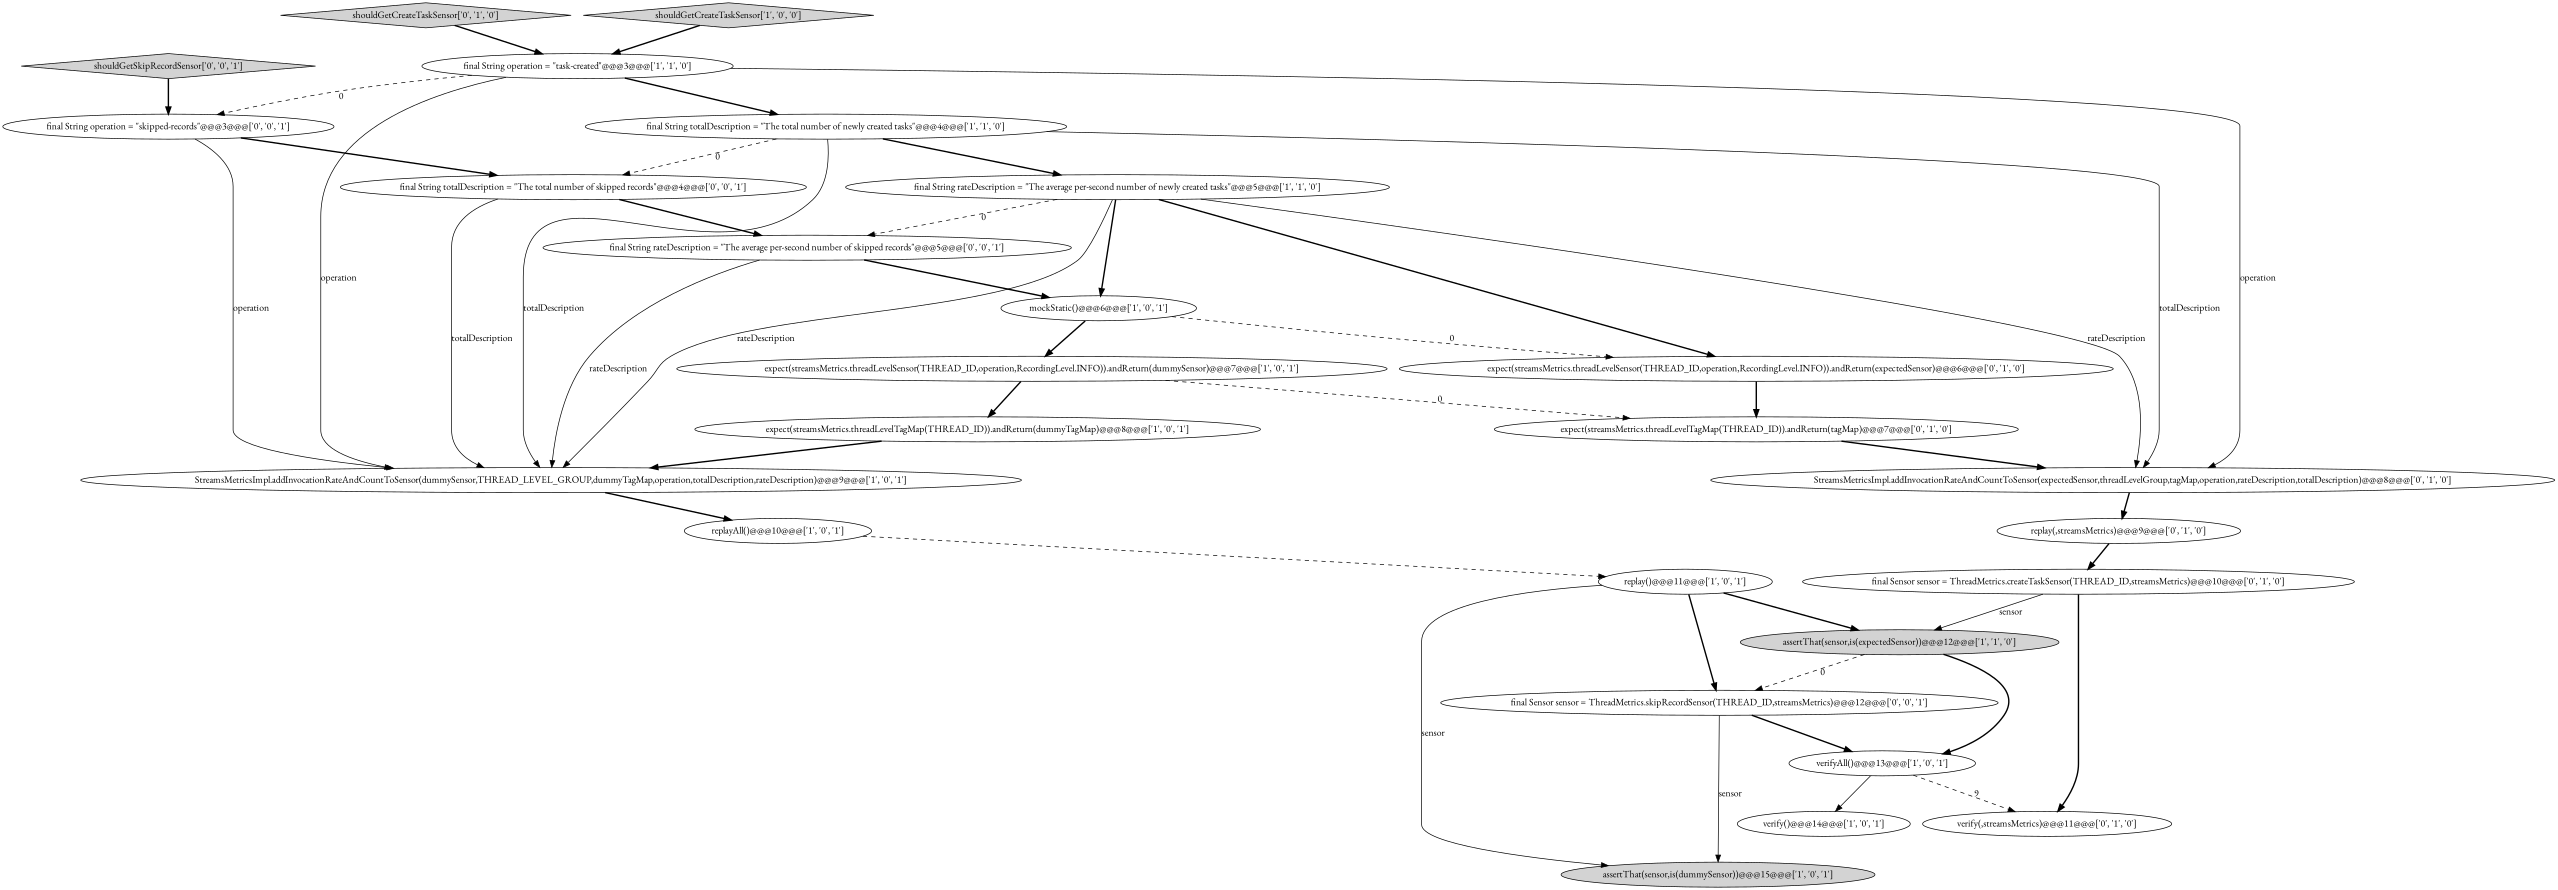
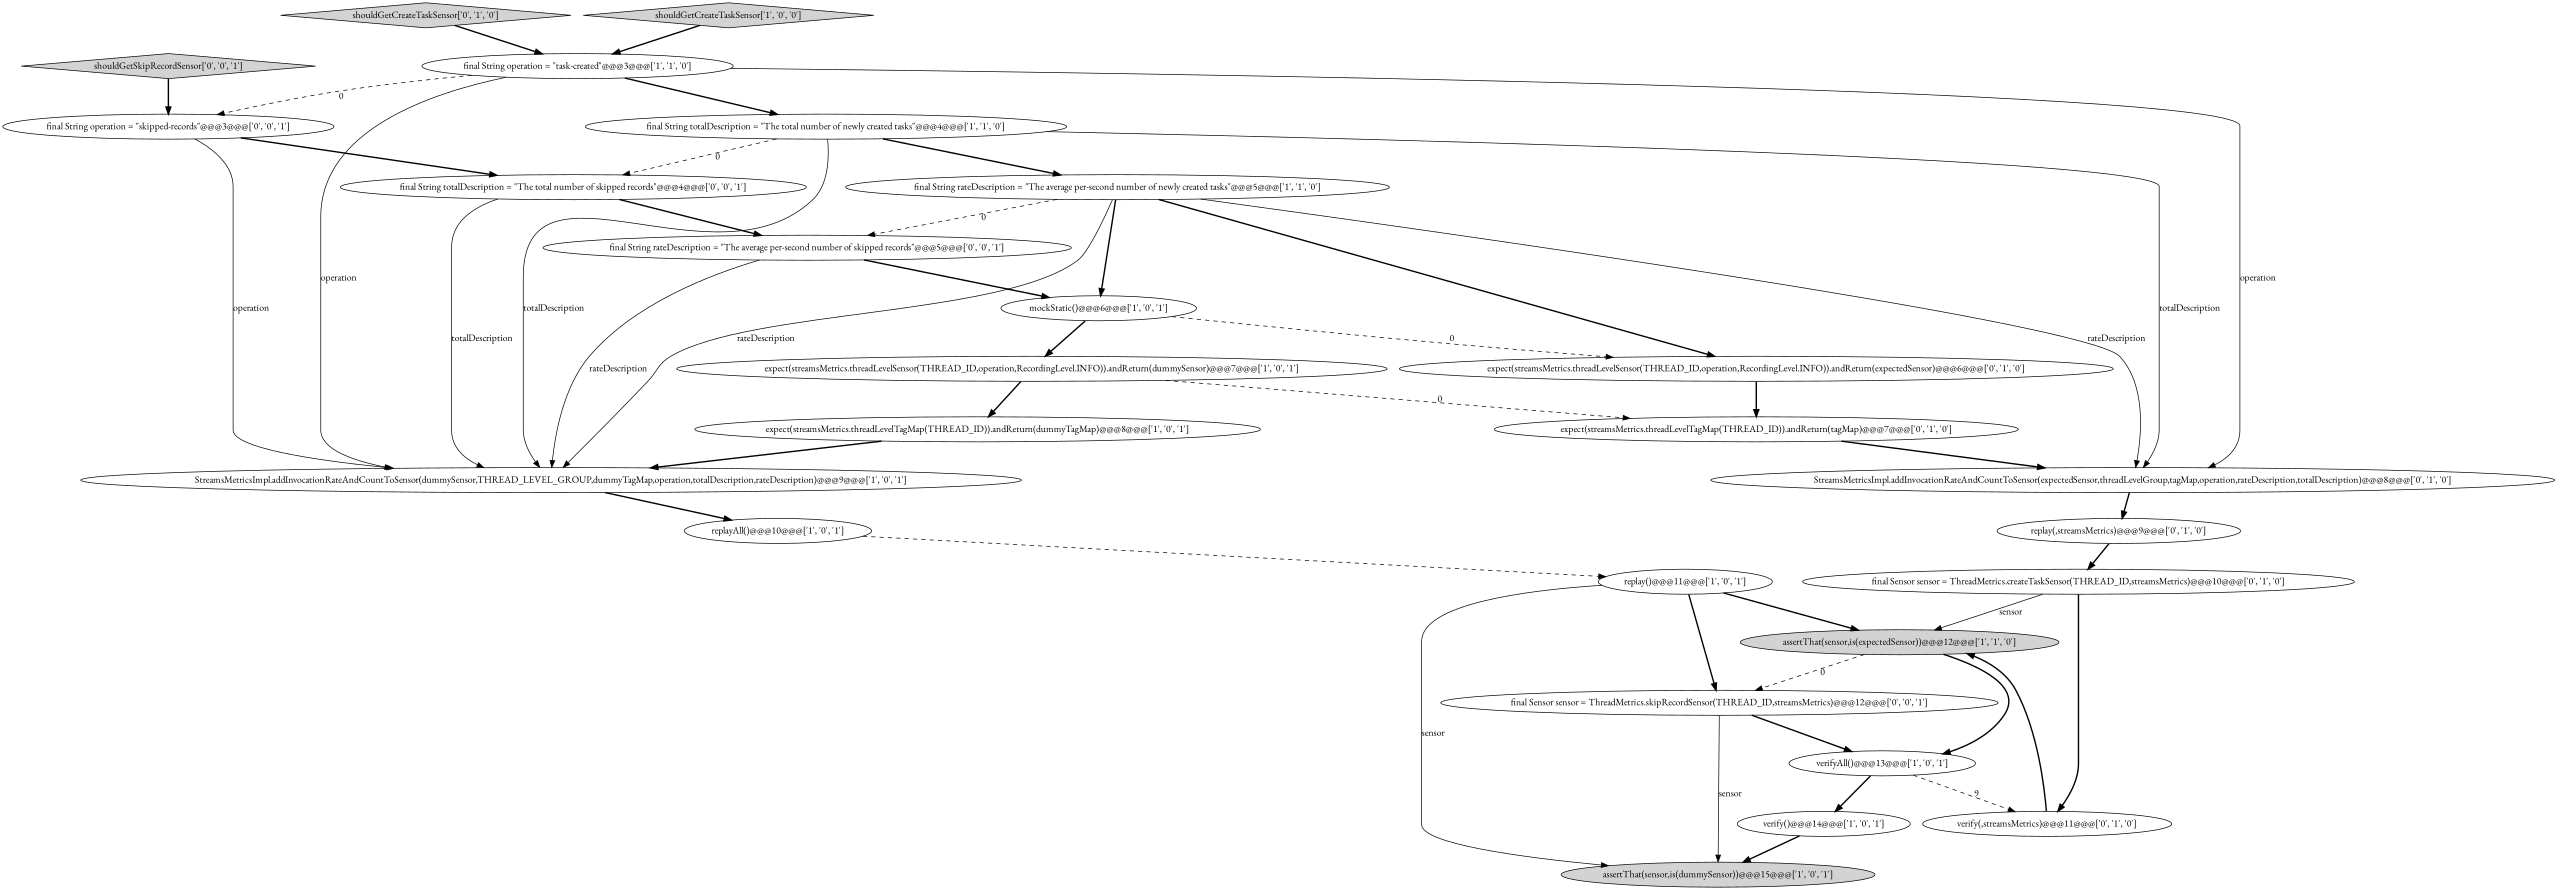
edge "verify(,streamsMetrics)@@@11@@@['0', '1', '0']" -> "assertThat(sensor,is(expectedSensor))@@@12@@@['1', '1', '0']": added
edge "verifyAll()@@@13@@@['1', '0', '1']" -> "verify()@@@14@@@['1', '0', '1']": style solid -> bold
edge "verify()@@@14@@@['1', '0', '1']" -> "assertThat(sensor,is(dummySensor))@@@15@@@['1', '0', '1']": added
